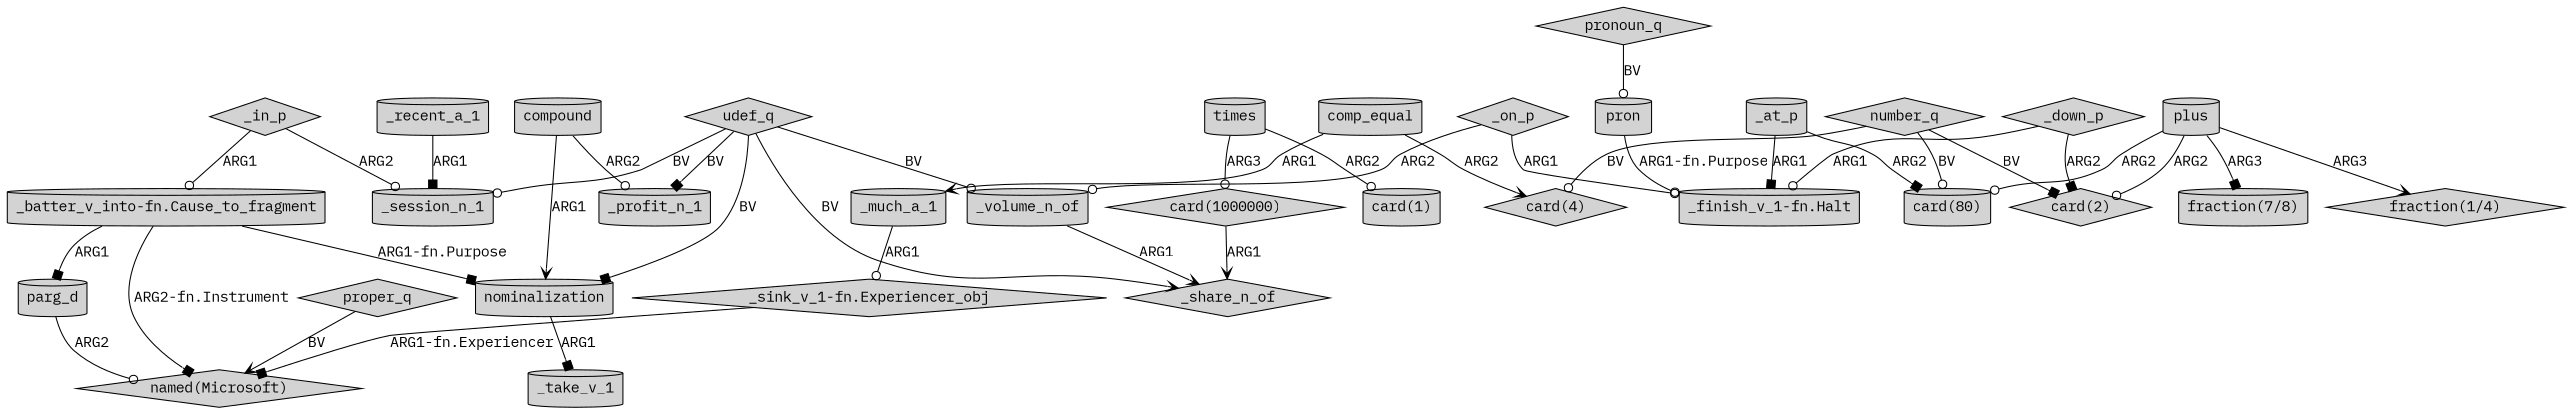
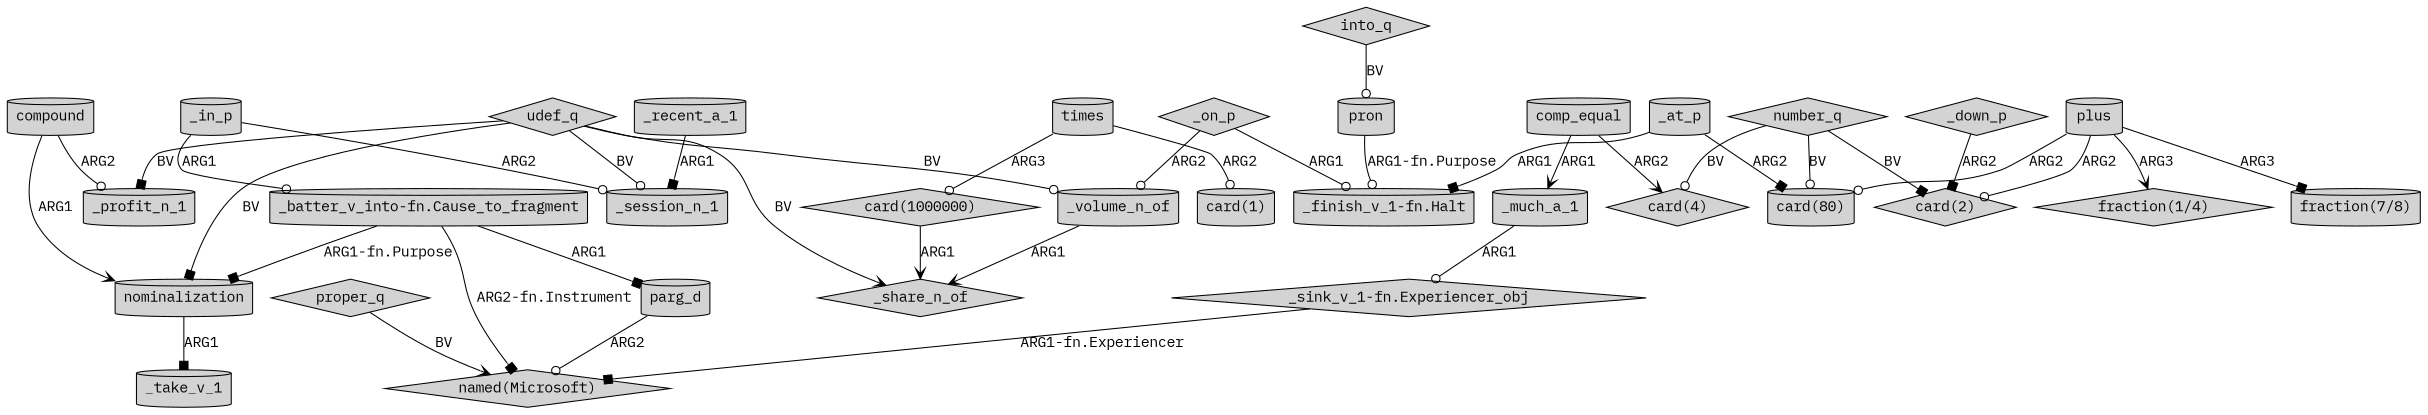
node "pronoun_q": label "pronoun_q" -> "into_q"
node "_in_p": shape diamond -> cylinder
edge "_down_p" -> "_finish_v_1-fn.Halt": removed, label "ARG1"
